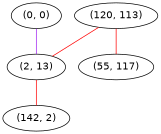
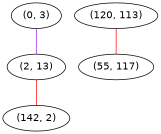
node "(0, 0)": label "(0, 0)" -> "(0, 3)"
edge "(120, 113)" -- "(2, 13)": removed
